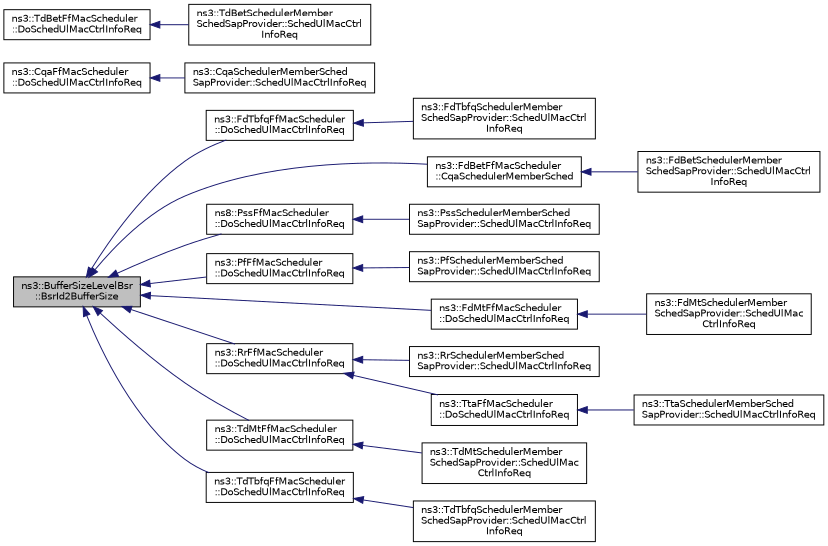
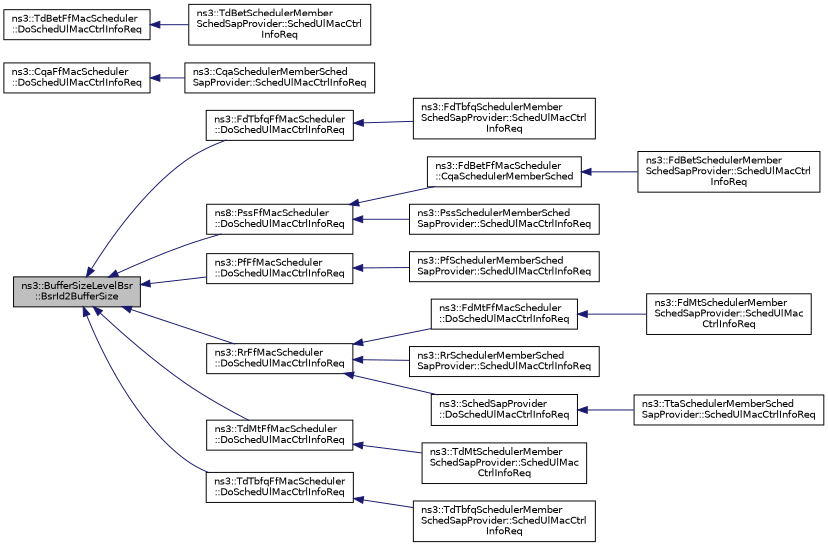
edge "ns3::FdBetFfMacScheduler ::CqaSchedulerMemberSched" -> "ns3::BufferSizeLevelBsr ::BsrId2BufferSize": now "ns3::FdBetFfMacScheduler ::CqaSchedulerMemberSched" -> "ns8::PssFfMacScheduler ::DoSchedUlMacCtrlInfoReq"
edge "ns3::FdMtFfMacScheduler ::DoSchedUlMacCtrlInfoReq" -> "ns3::BufferSizeLevelBsr ::BsrId2BufferSize": now "ns3::FdMtFfMacScheduler ::DoSchedUlMacCtrlInfoReq" -> "ns3::RrFfMacScheduler ::DoSchedUlMacCtrlInfoReq"
node "ns3::TtaFfMacScheduler ::DoSchedUlMacCtrlInfoReq": label "ns3::TtaFfMacScheduler ::DoSchedUlMacCtrlInfoReq" -> "ns3::SchedSapProvider ::DoSchedUlMacCtrlInfoReq"
